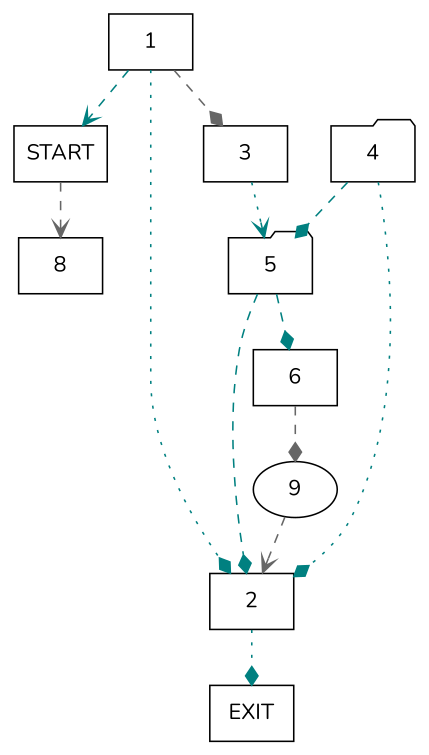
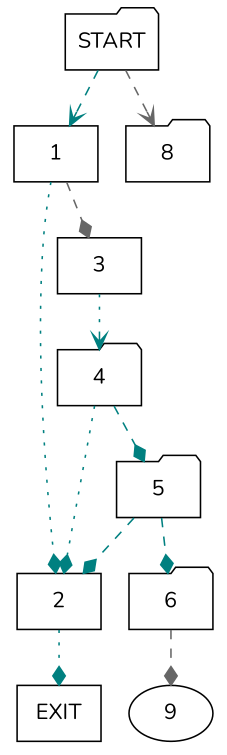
edge "1" -> "START": reversed
node "START": shape box -> folder
edge "3" -> "5": now "3" -> "4"
node "8": shape box -> folder
node "6": shape box -> folder
edge "9" -> "2": removed
